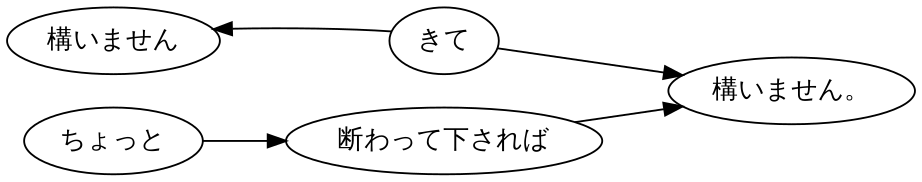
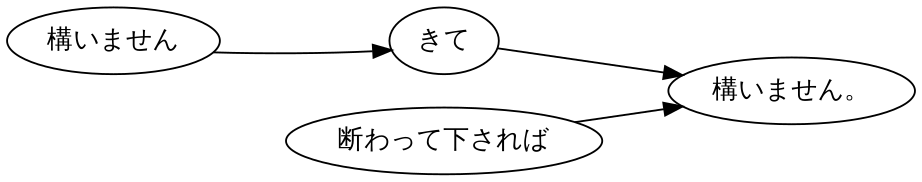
edge "きて" -> "構いません": reversed
node "ちょっと": removed
